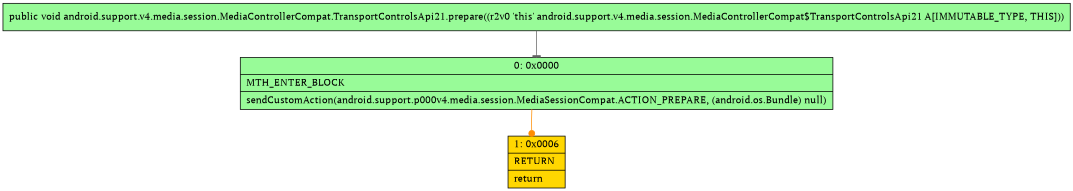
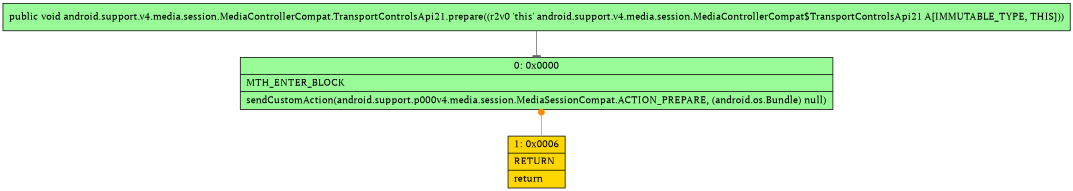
edge "0: 0x0000" -> "1: 0x0006": reversed
